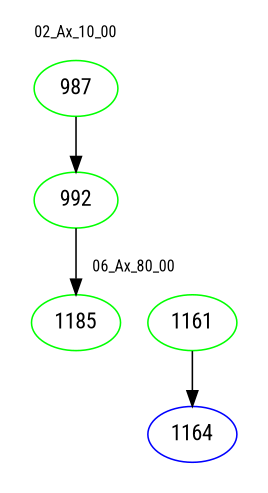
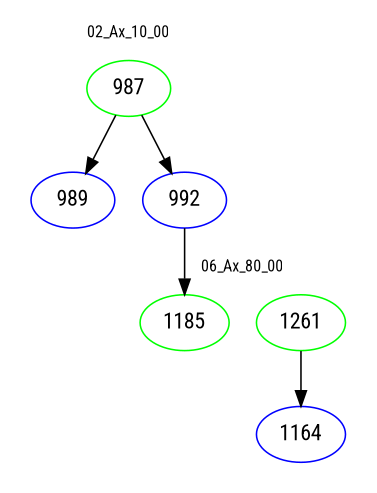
node "989": added
node "992": color green -> blue
node "1161": label "1161" -> "1261"
